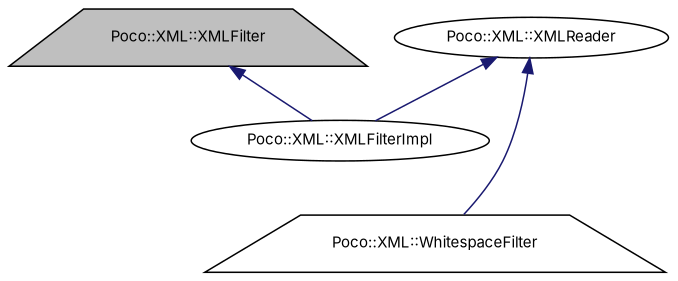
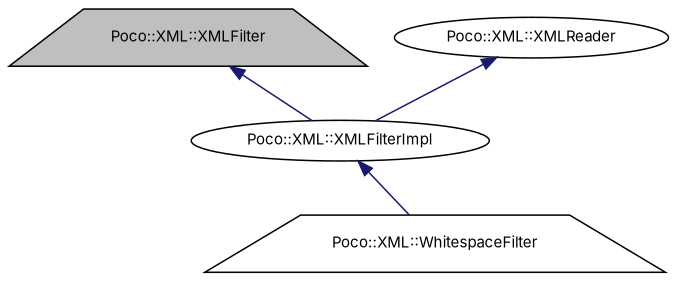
edge "Poco::XML::WhitespaceFilter" -> "Poco::XML::XMLReader": now "Poco::XML::WhitespaceFilter" -> "Poco::XML::XMLFilterImpl"
